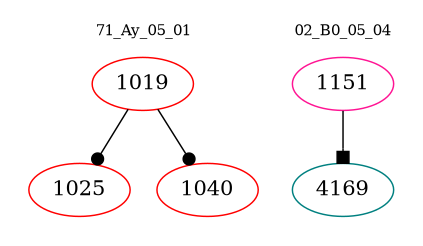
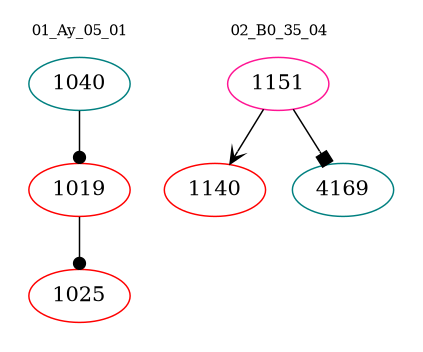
cluster "71_Ay_05_01": label "71_Ay_05_01" -> "01_Ay_05_01"
cluster "02_B0_05_04": label "02_B0_05_04" -> "02_B0_35_04"
edge "1019" -> "1040": reversed
node "1040": color red -> teal
node "1140": added
